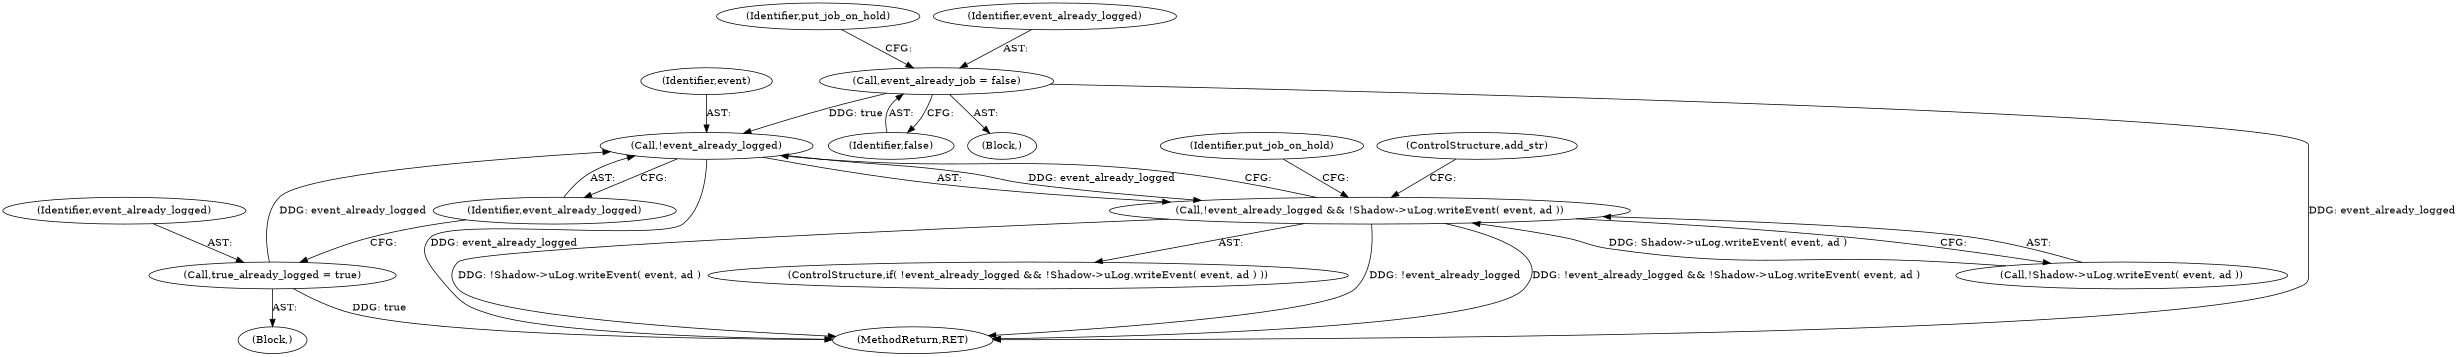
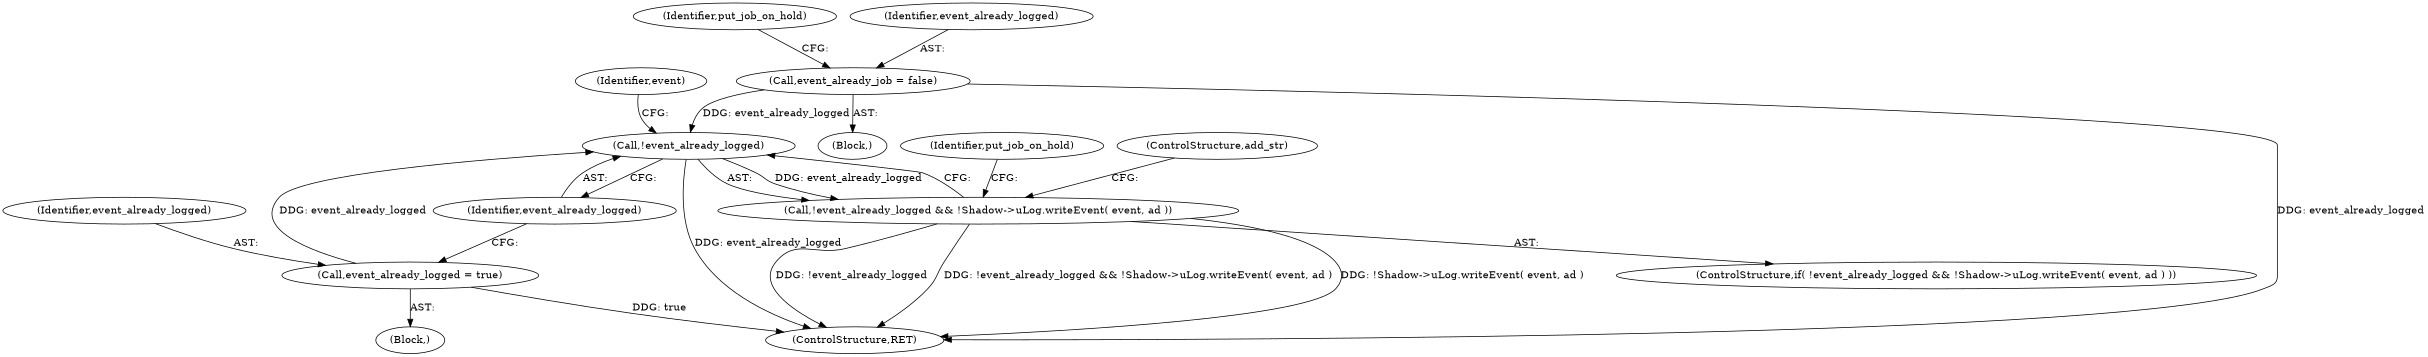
edge "(Identifier,event)" -> "(Call,!event_already_logged)": label "AST: " -> "CFG: "
edge "(Call,event_already_job = false)" -> "(Call,!event_already_logged)": label "DDG: true" -> "DDG: event_already_logged"
node "(Identifier,false)": removed
node "(Call,true_already_logged = true)": label "(Call,true_already_logged = true)" -> "(Call,event_already_logged = true)"
node "(Call,!Shadow->uLog.writeEvent( event, ad ))": removed
node "(MethodReturn,RET)": label "(MethodReturn,RET)" -> "(ControlStructure,RET)"
